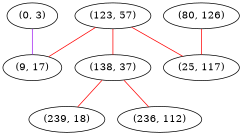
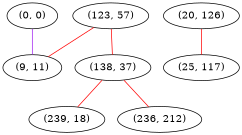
node "(0, 3)": label "(0, 3)" -> "(0, 0)"
node "(80, 126)": label "(80, 126)" -> "(20, 126)"
edge "(123, 57)" -- "(25, 117)": removed
node "(9, 17)": label "(9, 17)" -> "(9, 11)"
node "(236, 112)": label "(236, 112)" -> "(236, 212)"
